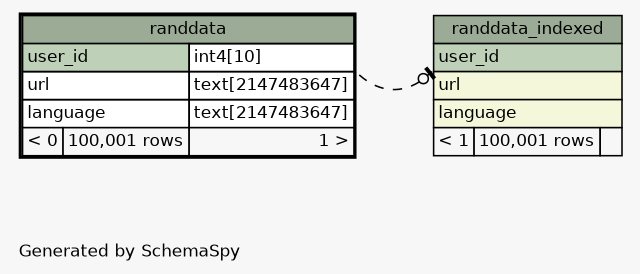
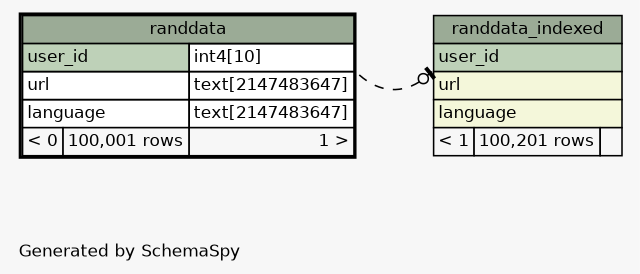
node "randdata_indexed": text "100,001 rows" -> "100,201 rows"
